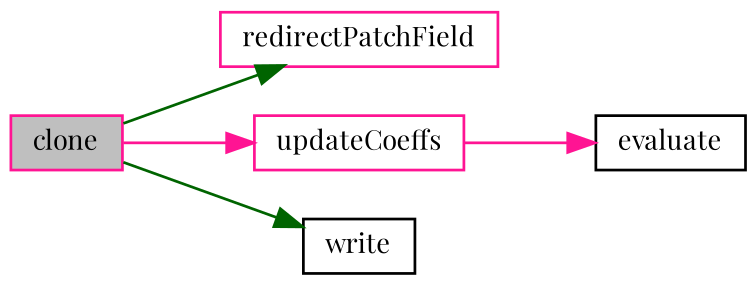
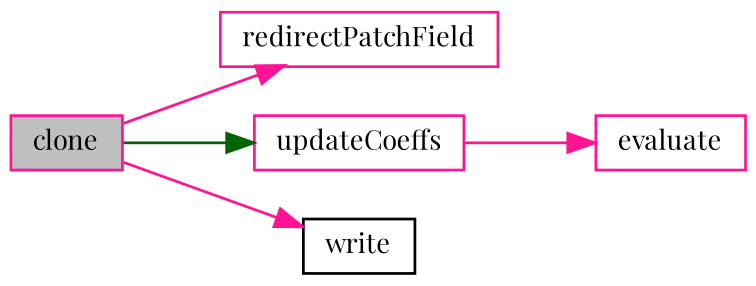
edge "clone" -> "redirectPatchField": color darkgreen -> deeppink
edge "clone" -> "updateCoeffs": color deeppink -> darkgreen
node "evaluate": color black -> deeppink
edge "clone" -> "write": color darkgreen -> deeppink
